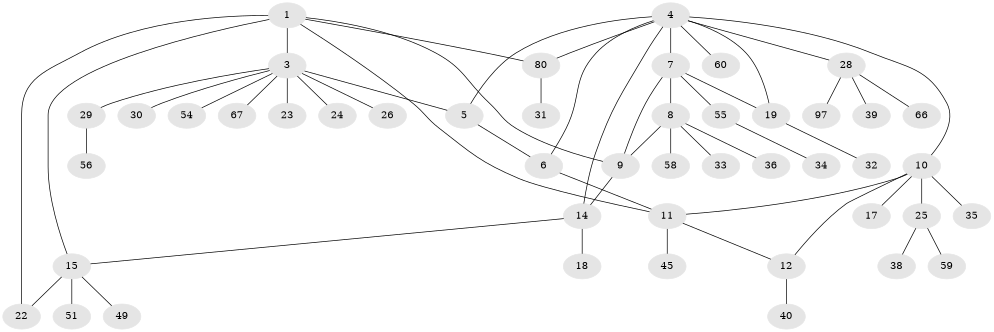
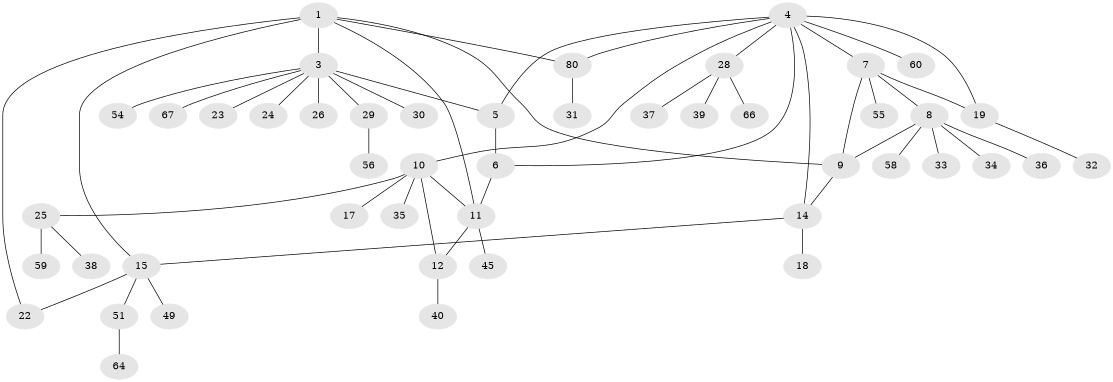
node "97": label "97" -> "37"
edge "55" -- "34": now "8" -- "34"
node "64": added
